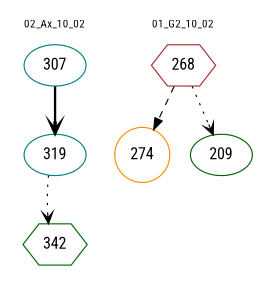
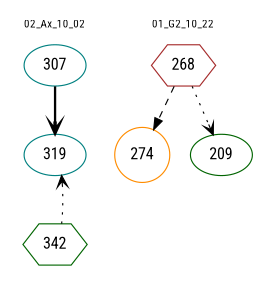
cluster "01_G2_10_02": label "01_G2_10_02" -> "01_G2_10_22"
edge "319" -> "342": reversed
